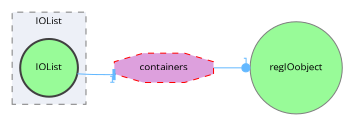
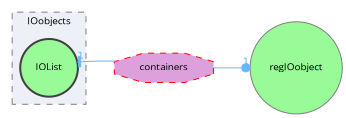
cluster "IOList": label "IOList" -> "IOobjects"
edge "IOList" -> "containers": reversed
